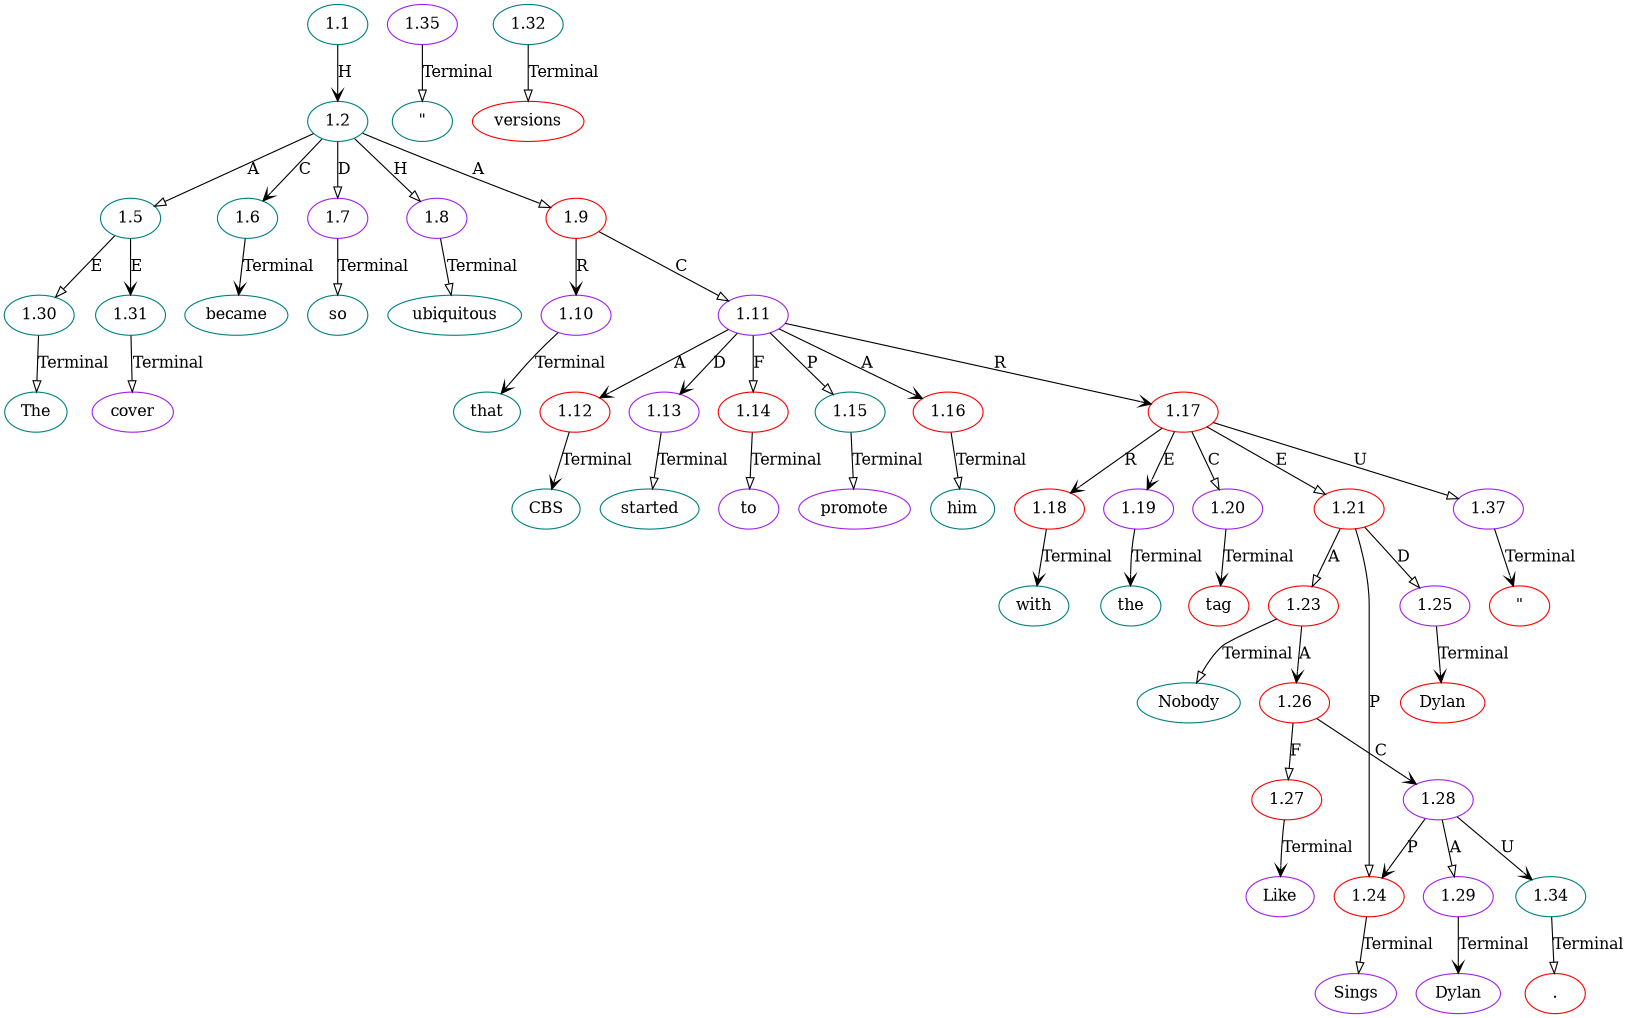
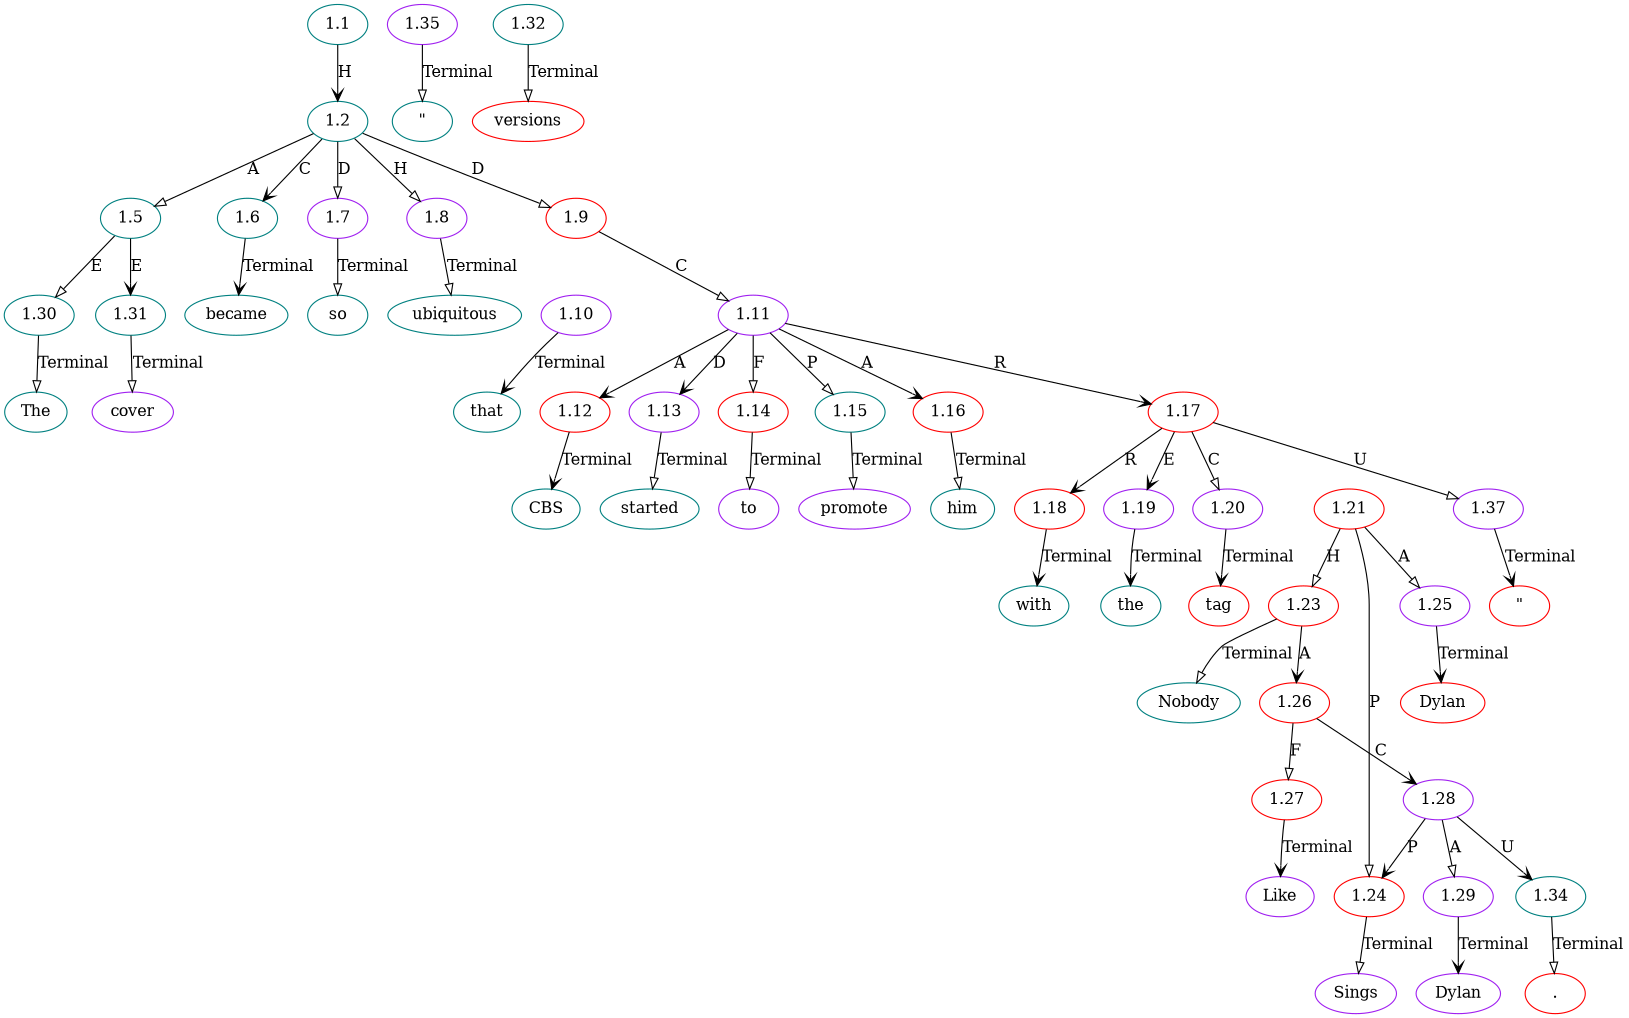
edge "1.2" -> "1.9": label "A" -> "D"
edge "1.9" -> "1.10": removed, label "R"
edge "1.17" -> "1.21": removed, label "E"
edge "1.21" -> "1.23": label "A" -> "H"
edge "1.21" -> "1.25": label "D" -> "A"
